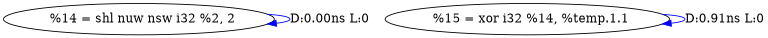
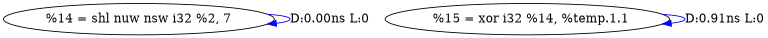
node "%14 = shl nuw nsw i32 %2, 2": label "%14 = shl nuw nsw i32 %2, 2" -> "%14 = shl nuw nsw i32 %2, 7"
